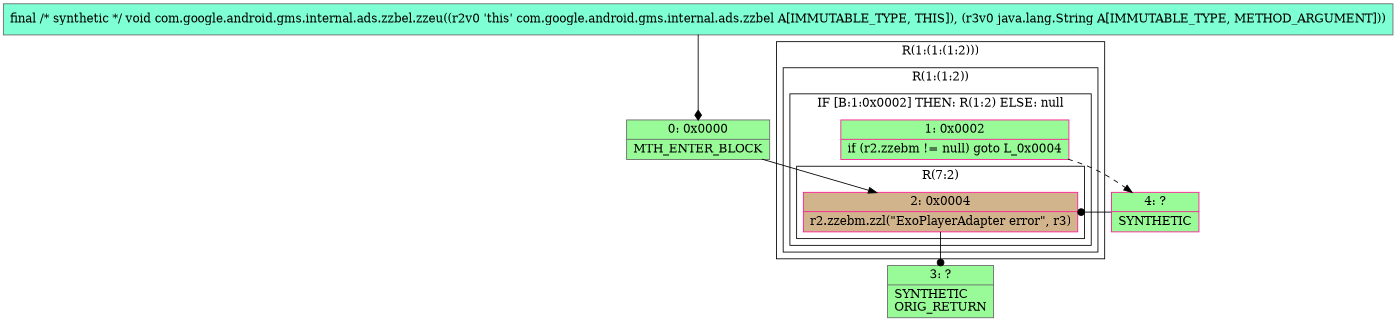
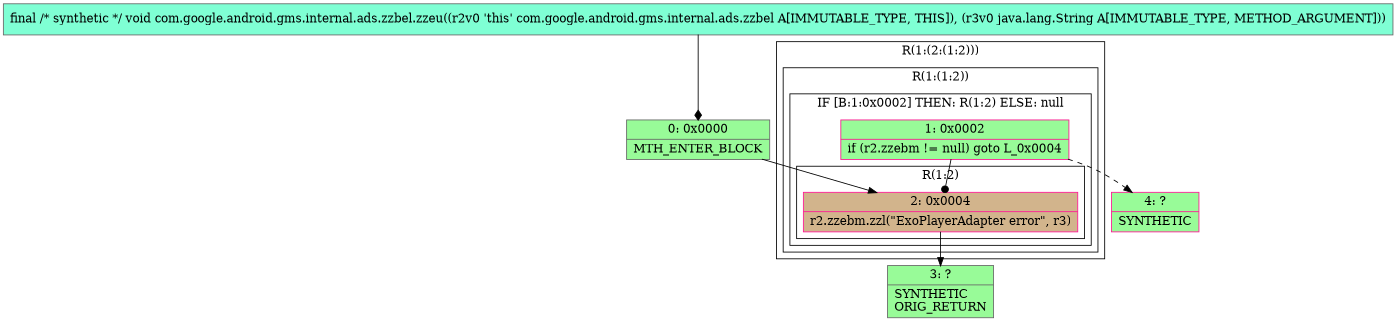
cluster "R(1:(1:(1:2)))": label "R(1:(1:(1:2)))" -> "R(1:(2:(1:2)))"
cluster "R(7:2)": label "R(7:2)" -> "R(1:2)"
edge "4: ?" -> "2: 0x0004": now "1: 0x0002" -> "2: 0x0004"
edge "2: 0x0004" -> "3: ?": arrowhead dot -> normal
